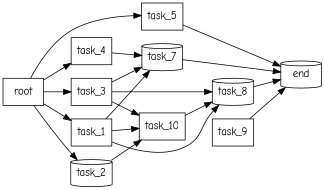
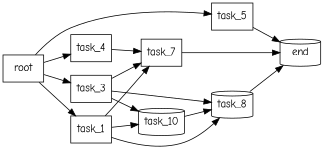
node "task_7": shape cylinder -> box
node "task_10": shape box -> cylinder
node "task_9": removed
node "task_2": removed
